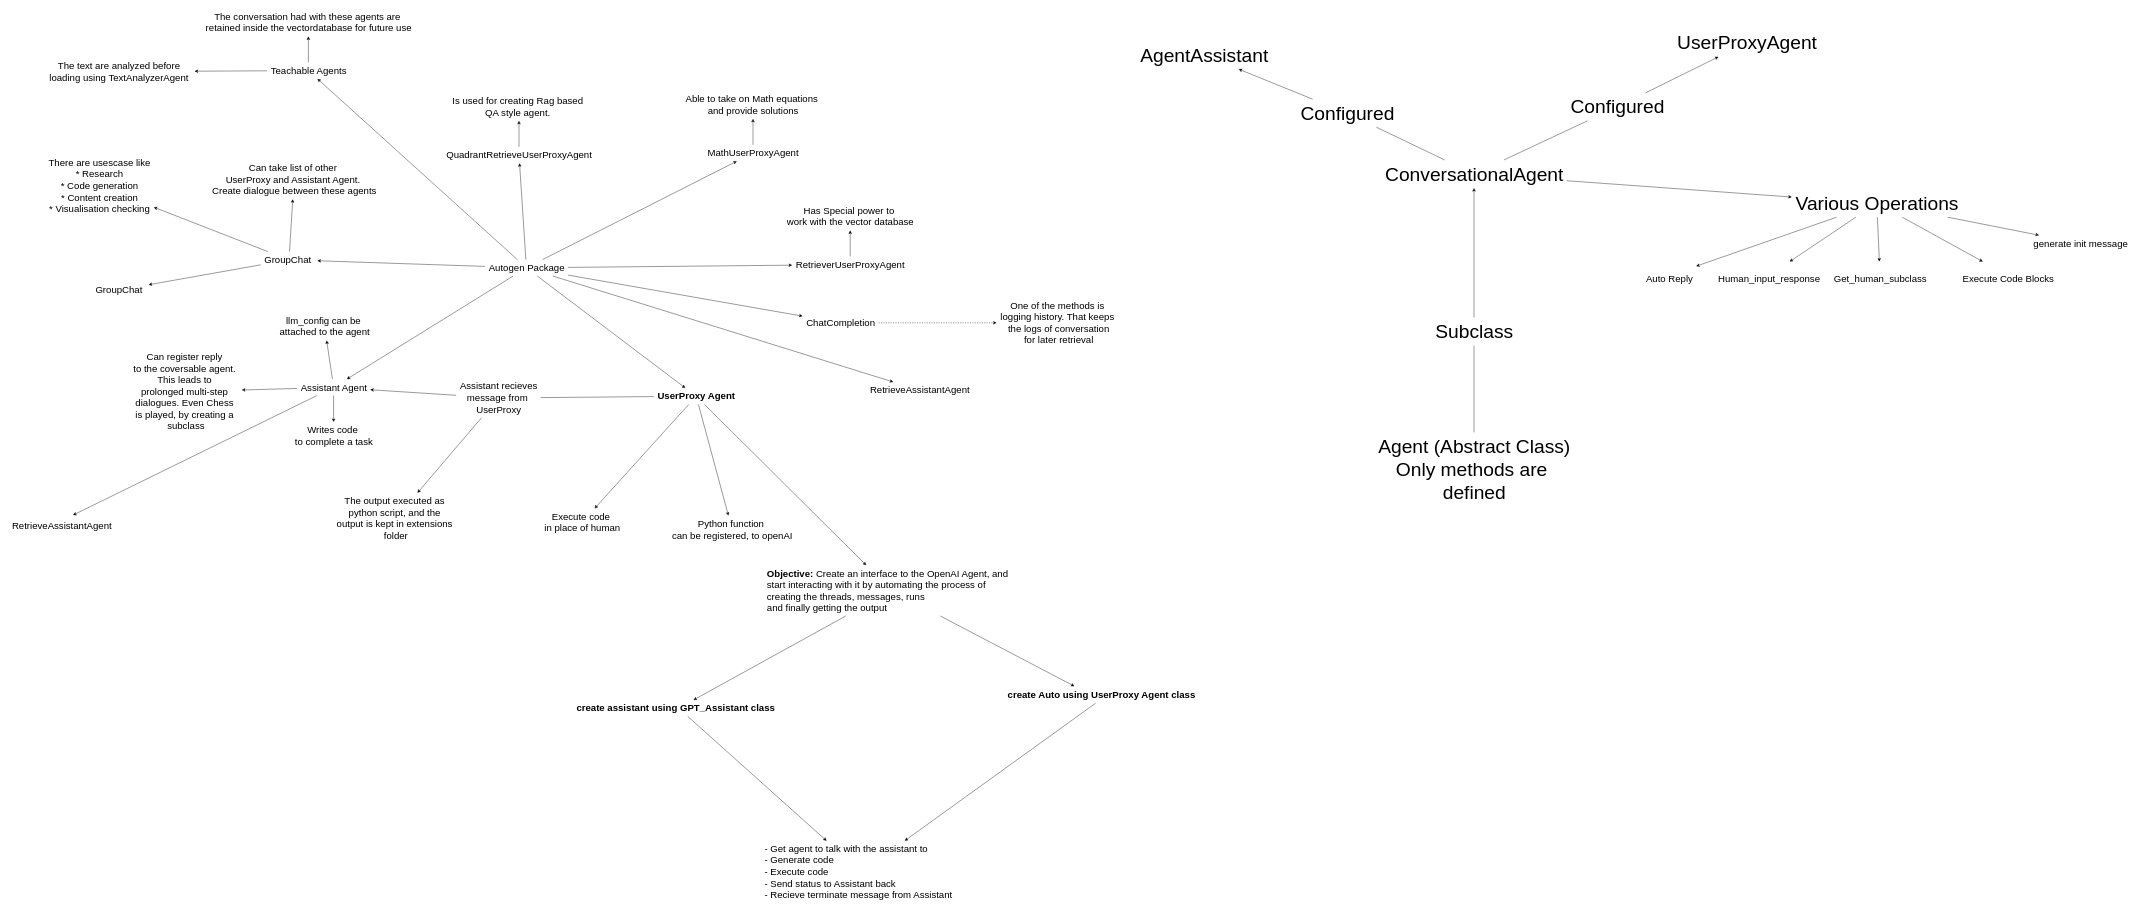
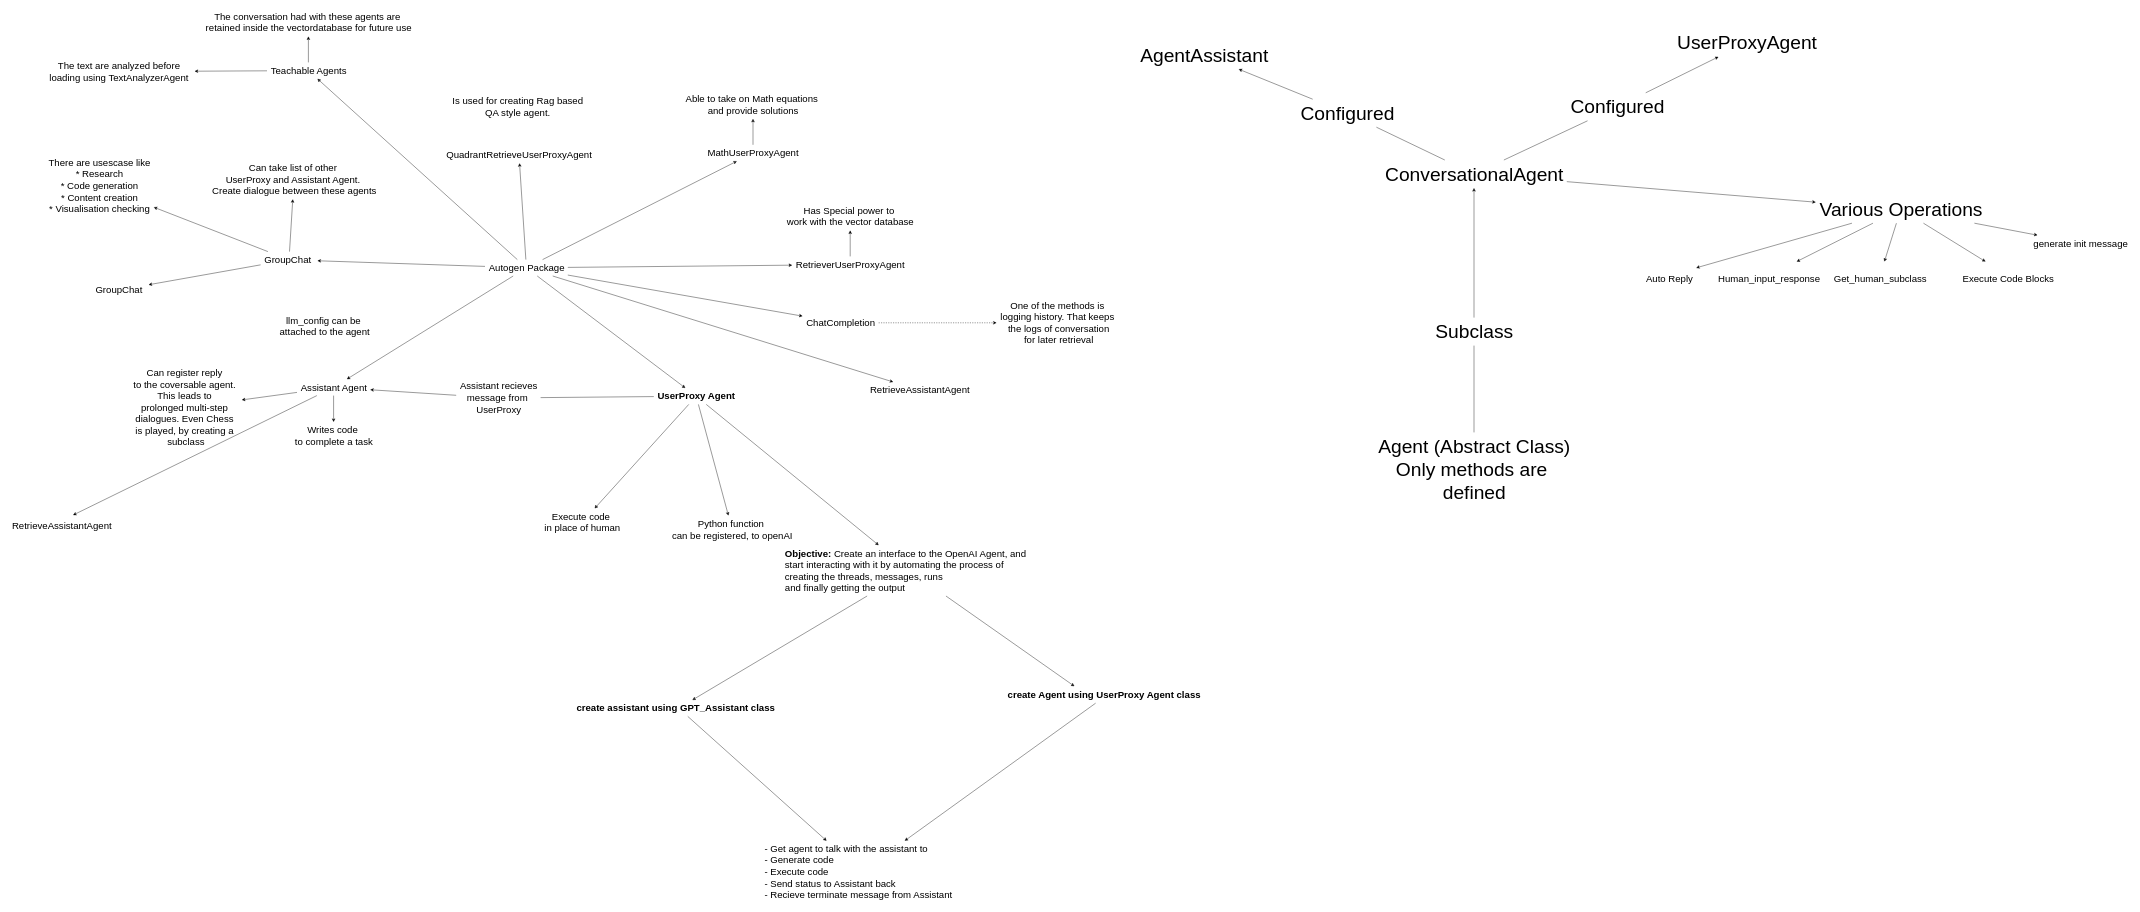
edge "QuadrantRetrieveUserProxyAgent" -> "Is used for creating Rag based QA style agent.": removed
node "Various Operations": moved (1877, 203) -> (1901, 209)
edge "Assistant Agent" -> "llm_config can be attached to the agent": removed
node "Can register reply to the coversable agent. This leads to prolonged multi-step dialogues. Even Chess is played, by creating a subclass": moved (186, 391) -> (186, 407)
edge "Assistant recieves message from UserProxy" -> "The output executed as python script, and the output is kept in extensions folder": removed
node "The output executed as python script, and the output is kept in extensions folder": removed
node "Objective: Create an interface to the OpenAI Agent, and start interacting with it by automating the process of creating the threads, messages, runs and finally getting the output": moved (892, 590) -> (910, 570)
node "create Auto using UserProxy Agent class": label "create Auto using UserProxy Agent class" -> "create Agent using UserProxy Agent class"
